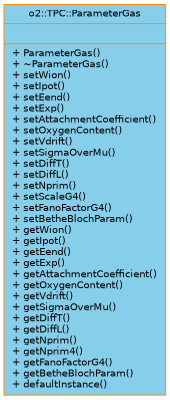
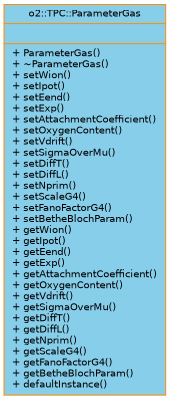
node "o2::TPC::ParameterGas": text "+ getNprim4()" -> "+ getScaleG4()"
